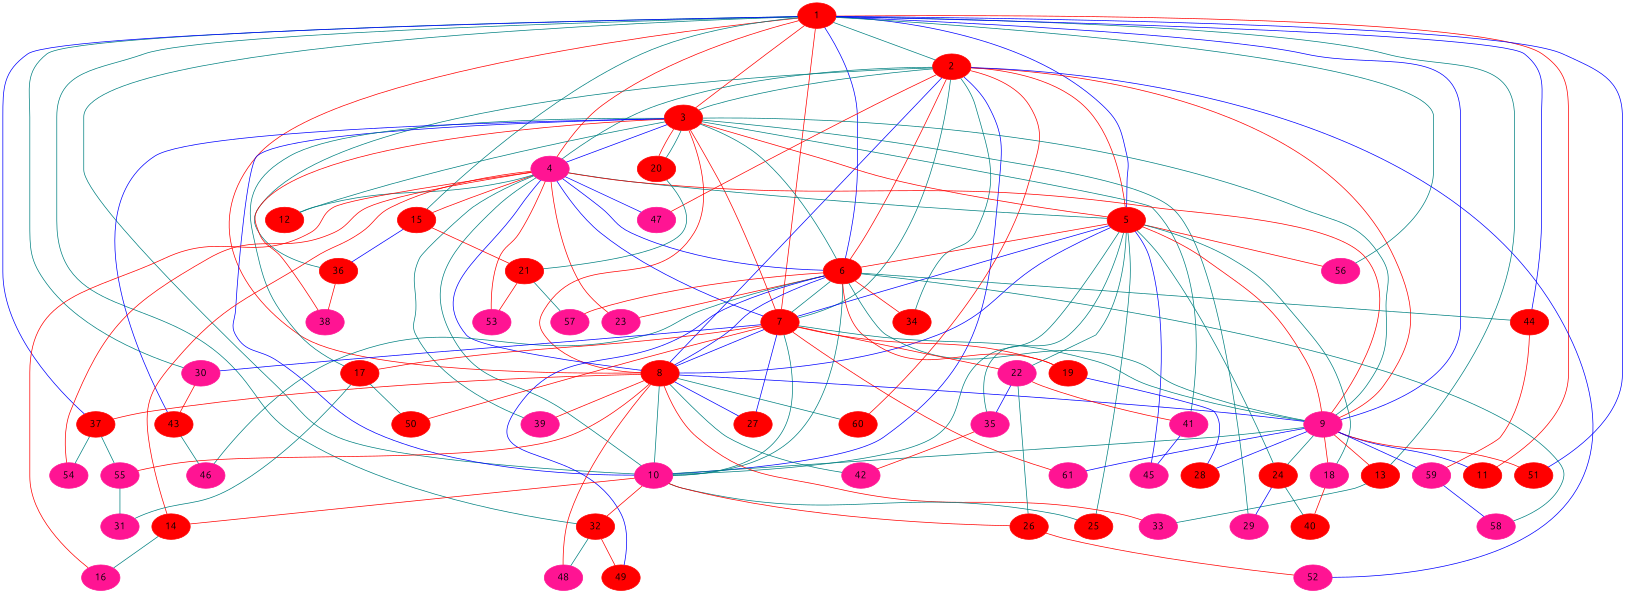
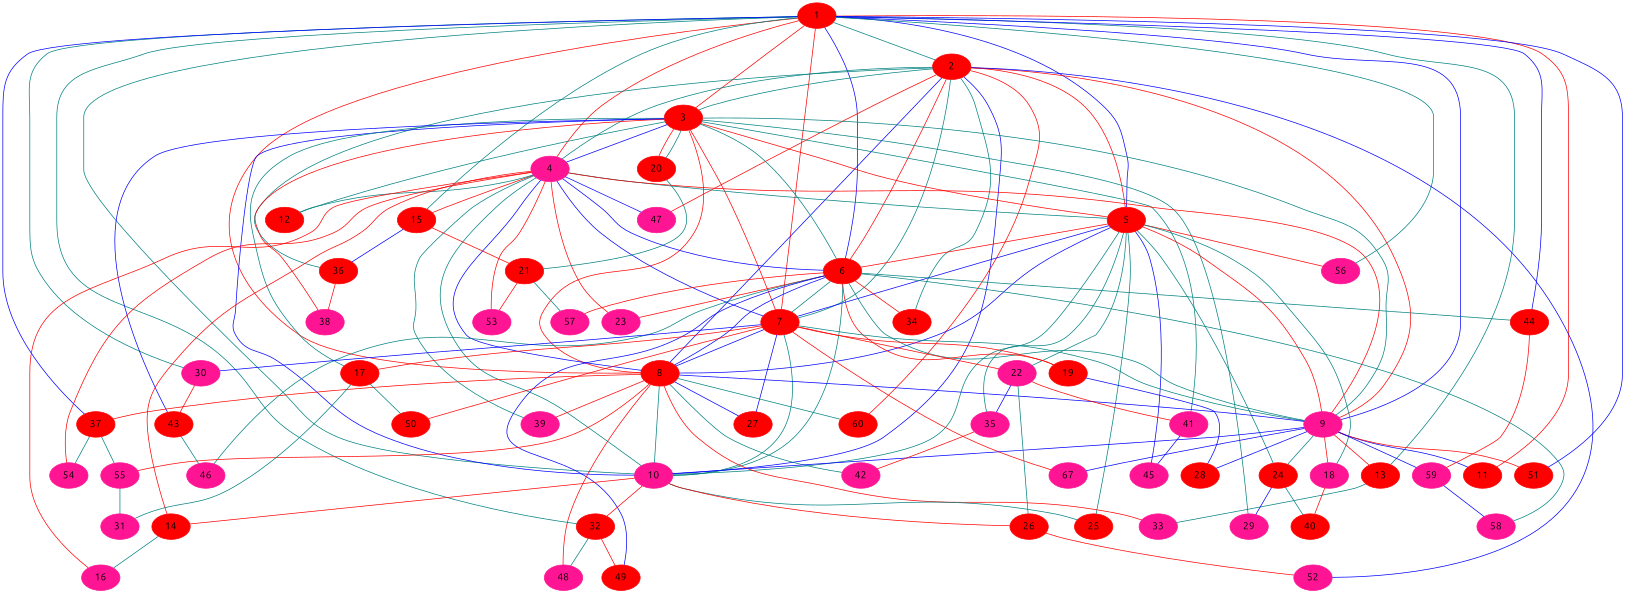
edge "9" -- "10": color teal -> blue
node "61": label "61" -> "67"
